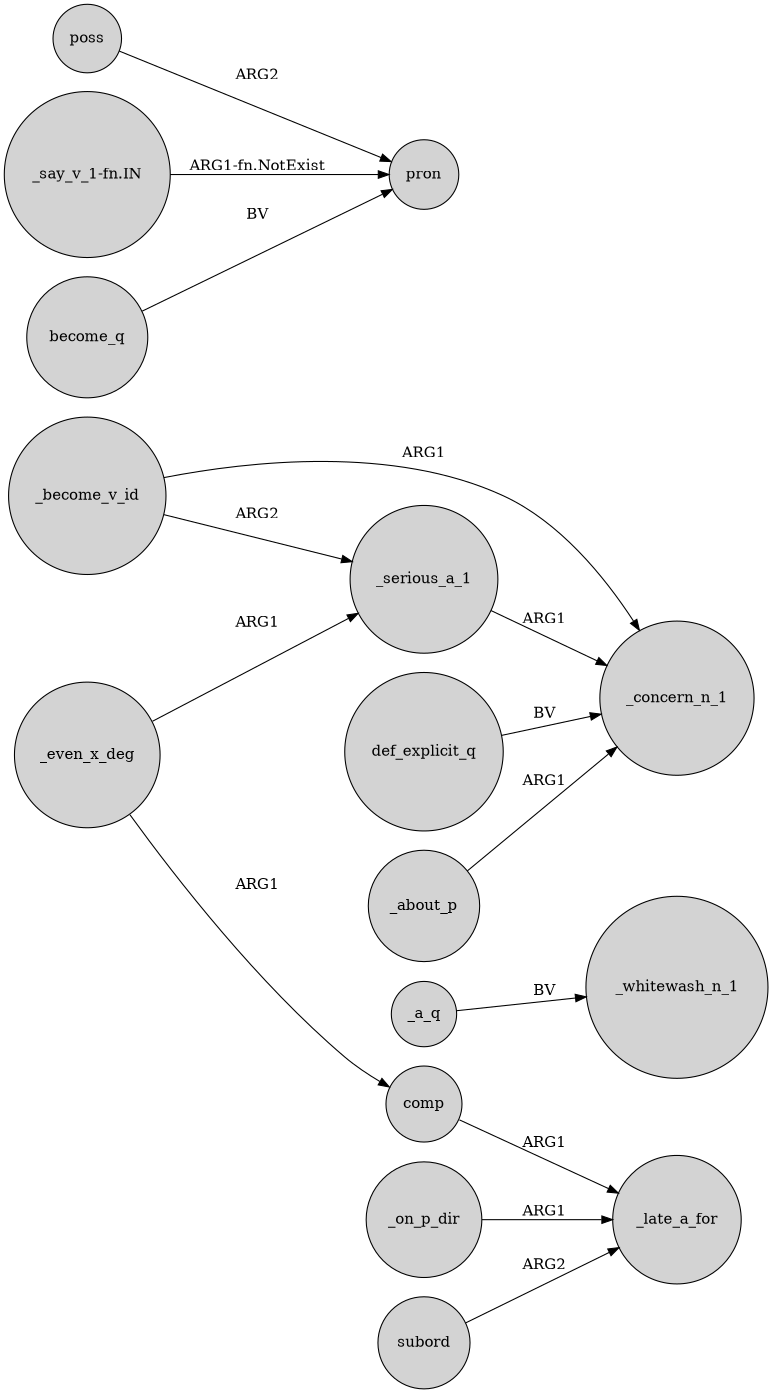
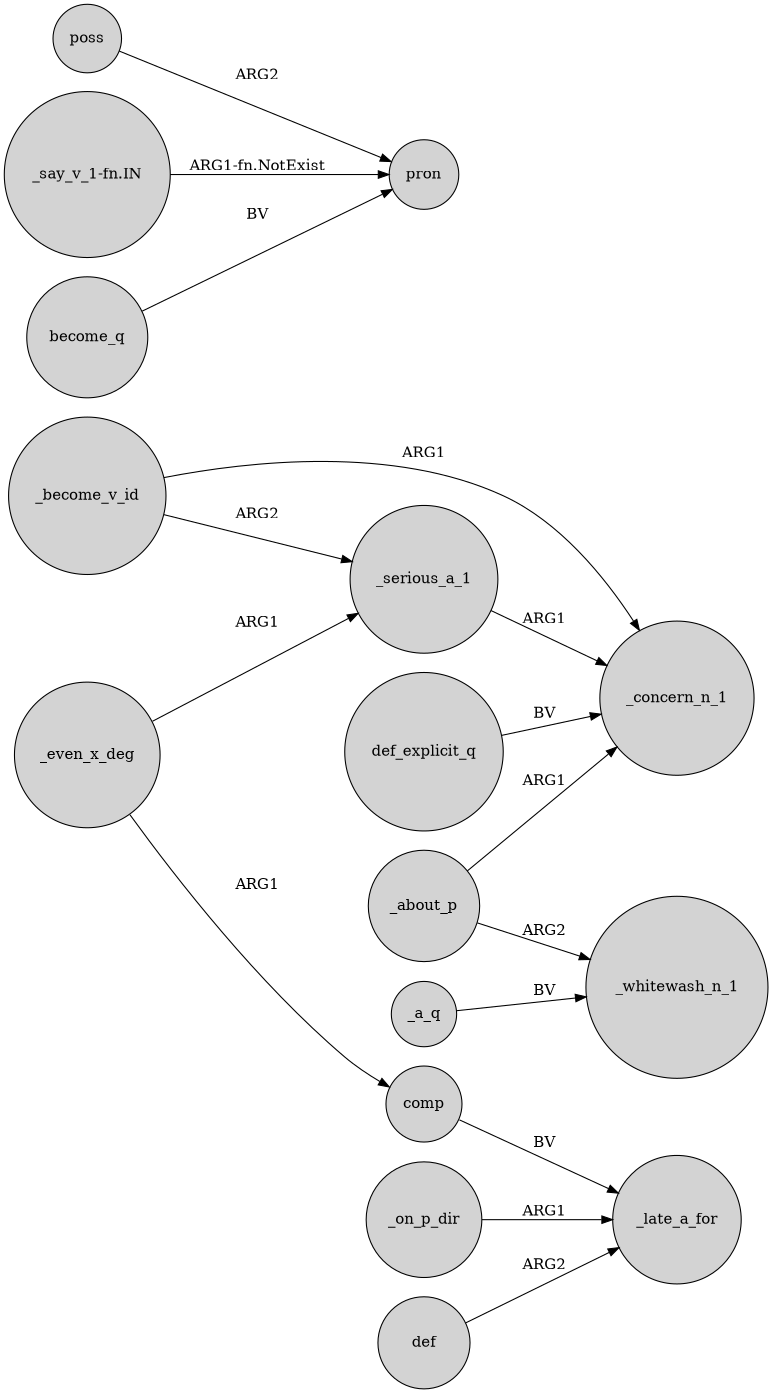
edge "_about_p" -> "_whitewash_n_1": added, label "ARG2"
edge "comp" -> "_late_a_for": label "ARG1" -> "BV"
node "subord": label "subord" -> "def"
